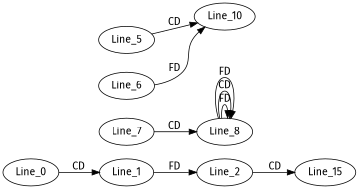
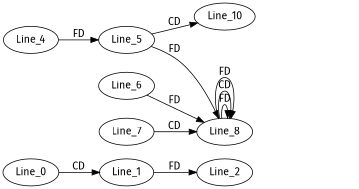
node "Line_4": added
edge "Line_6" -> "Line_10": now "Line_6" -> "Line_8"
edge "Line_5" -> "Line_8": added, label "FD"
node "Line_15": removed
